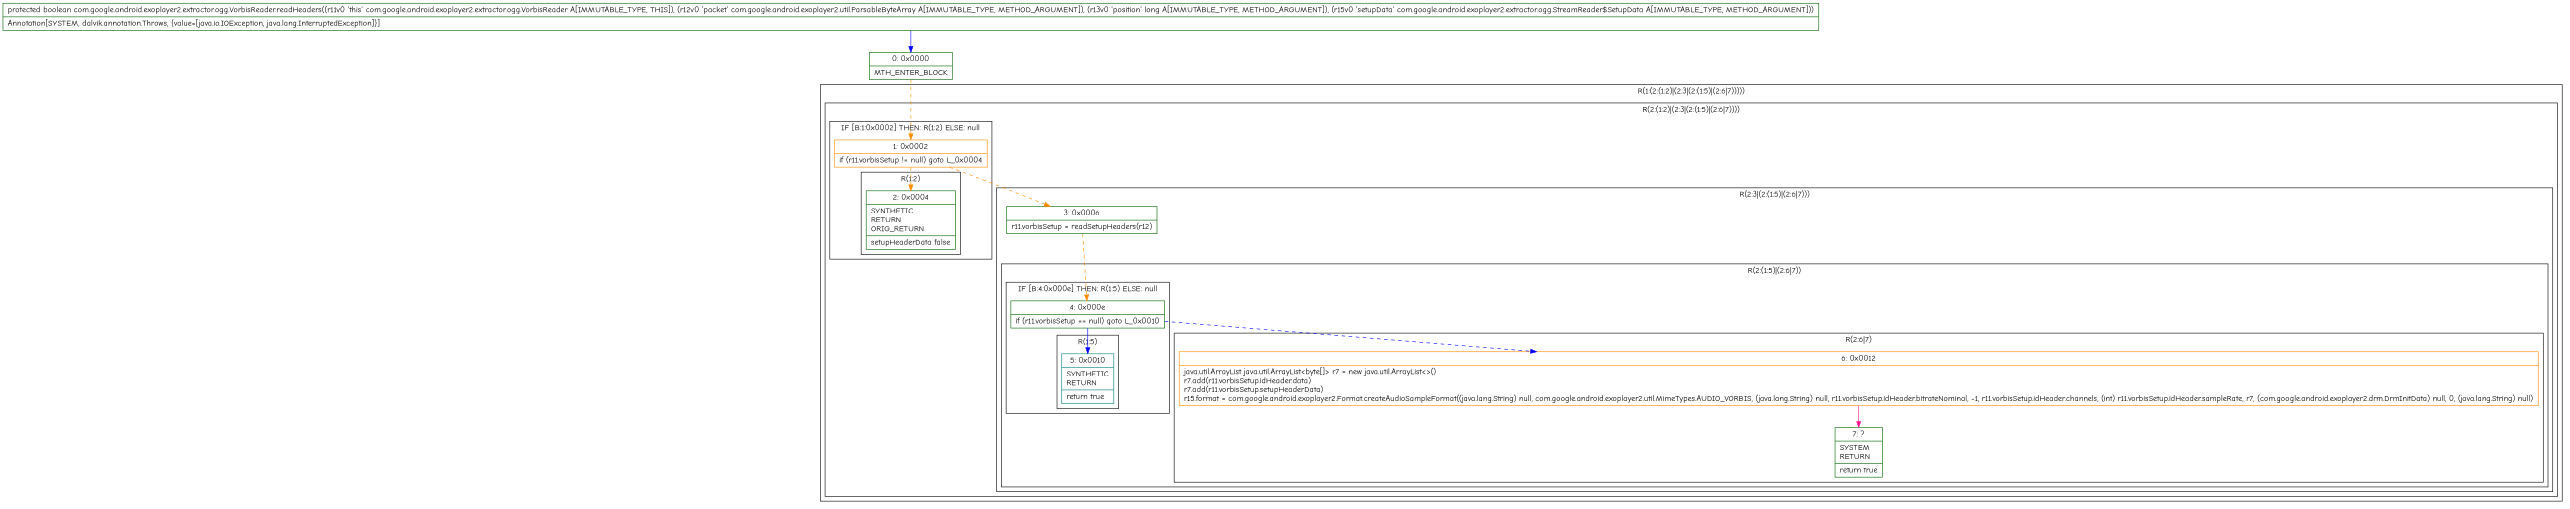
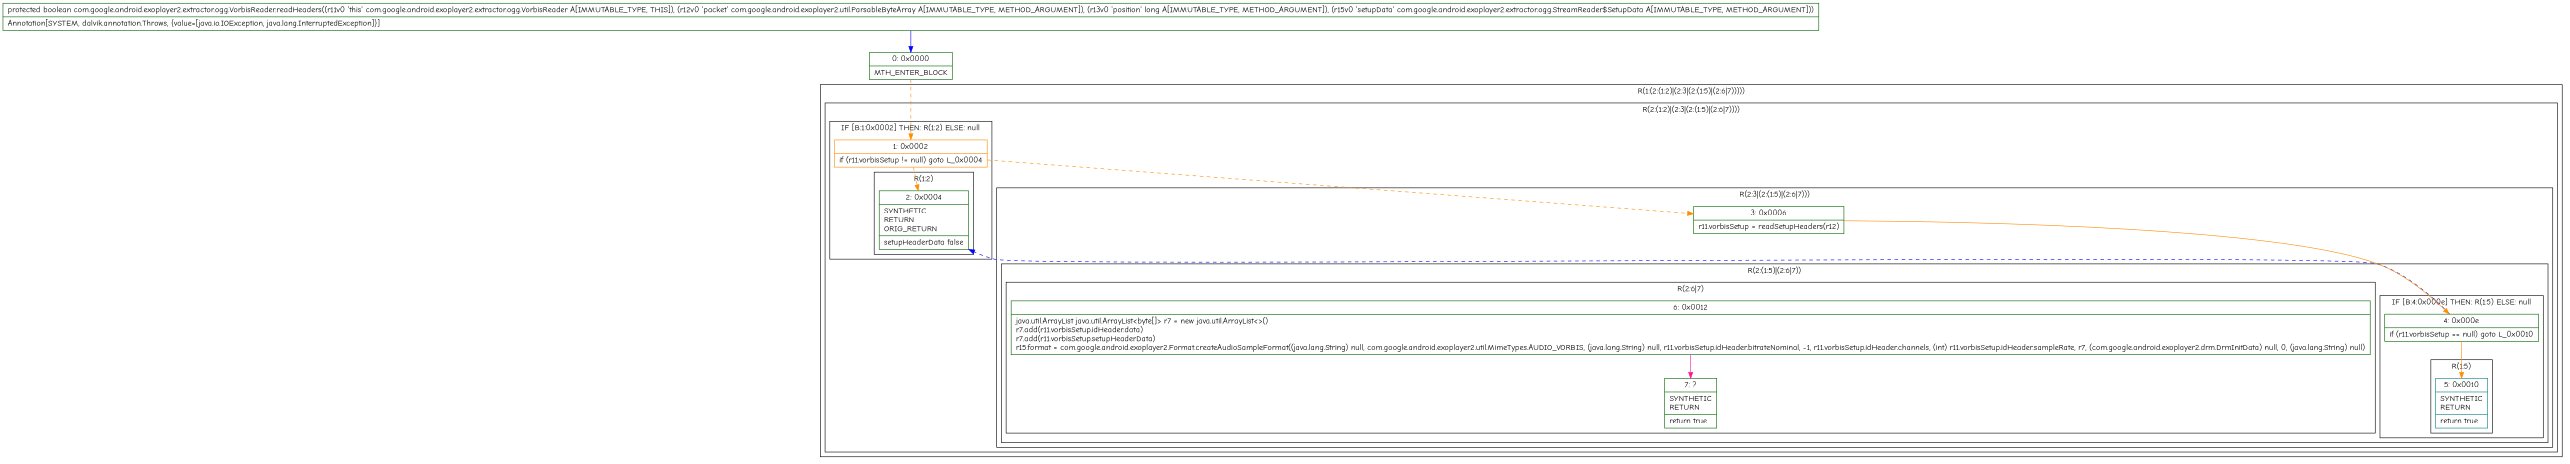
edge "3: 0x0006" -> "4: 0x000e": style dashed -> solid
edge "4: 0x000e" -> "6: 0x0012": now "4: 0x000e" -> "2: 0x0004"
edge "4: 0x000e" -> "5: 0x0010": color blue -> darkorange
node "6: 0x0012": color darkorange -> darkgreen
node "7: ?": text "SYSTEM" -> "SYNTHETIC"
